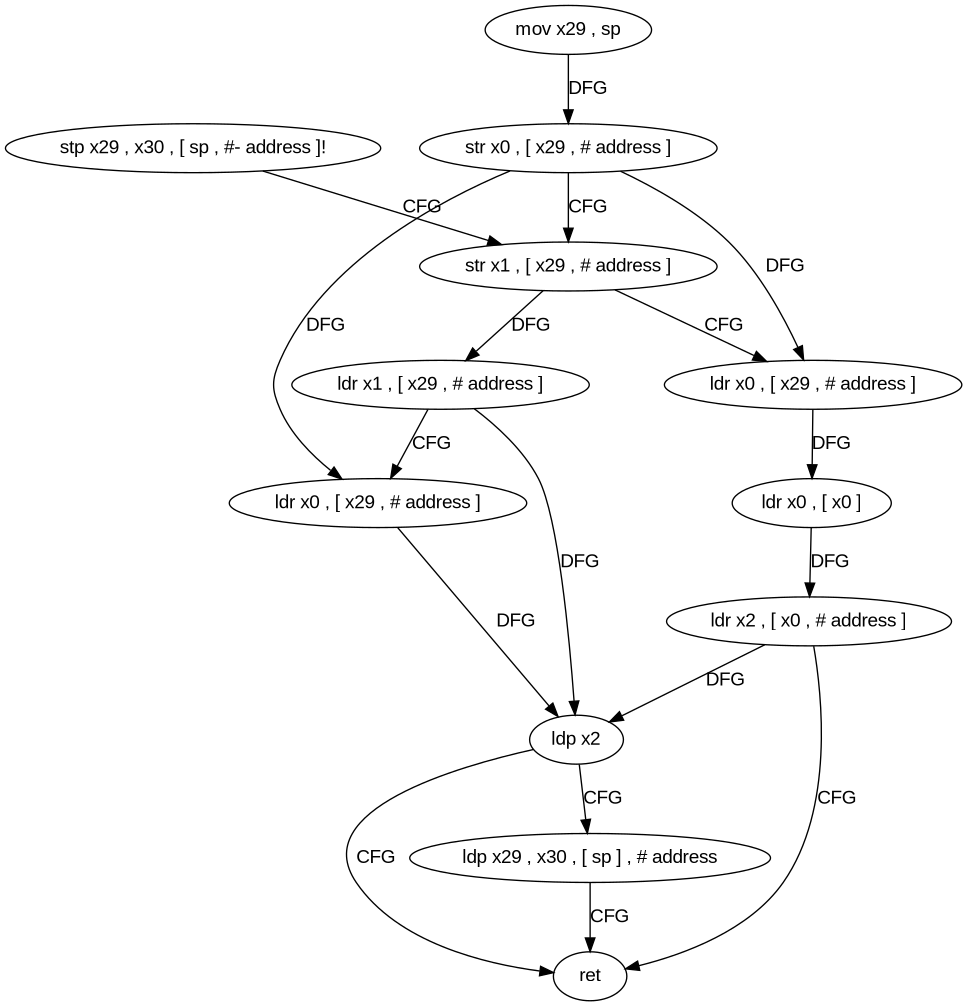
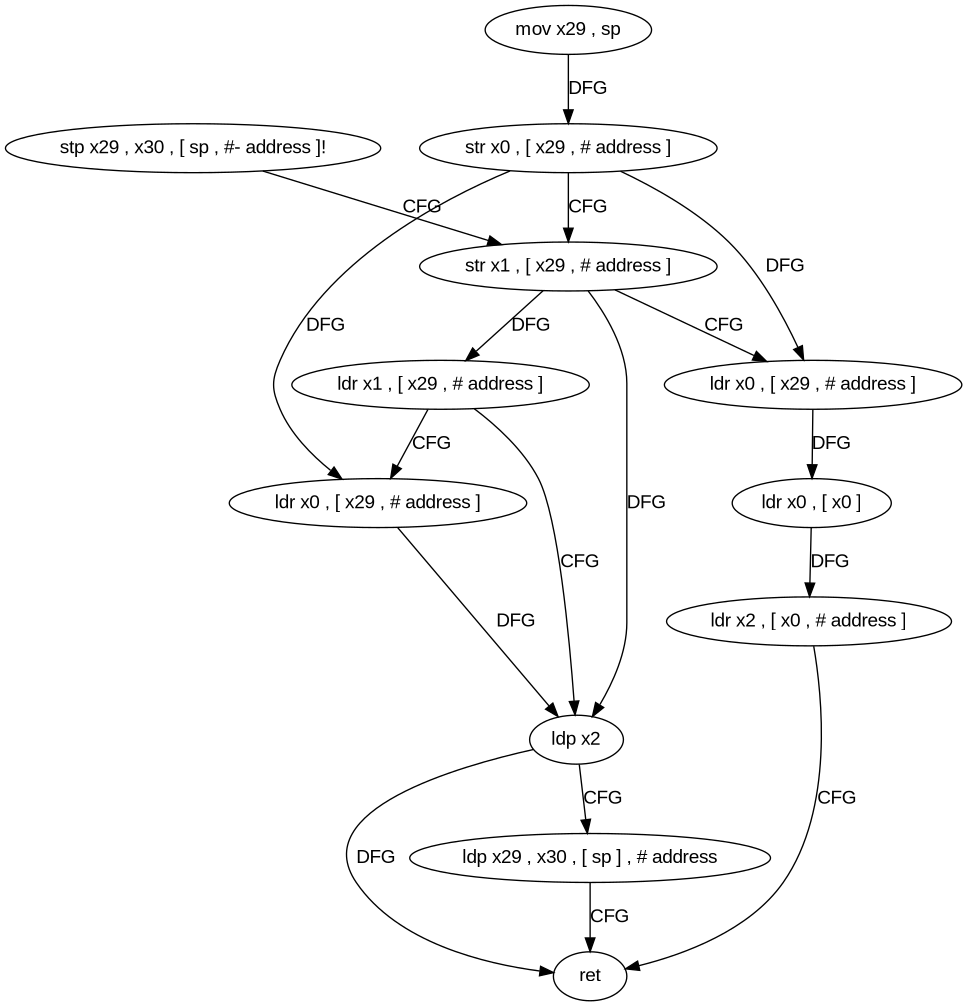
edge "ldr x1 , [ x29 , # address ]" -> "ldp x2": label "DFG" -> "CFG"
edge "ldr x2 , [ x0 , # address ]" -> "ldp x2": now "str x1 , [ x29 , # address ]" -> "ldp x2"
edge "ldp x2" -> "ret": label "CFG" -> "DFG"
